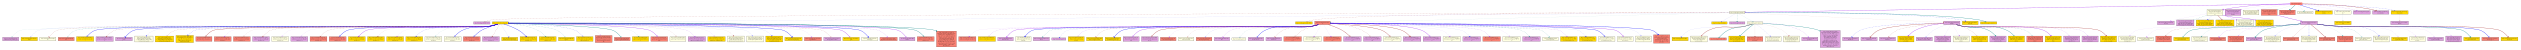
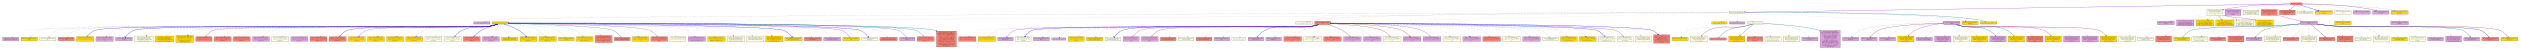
node "http://www.ba.gov.br/node/1050/": fillcolor gold -> lightyellow
node "https://www.sefaz.ba.gov.br/scr ipts/default/legislacao.asp/": fillcolor gold -> lightyellow
node "http://www.ba.gov.br/pt-br/enti typrint/node/1542/": fillcolor gold -> plum
